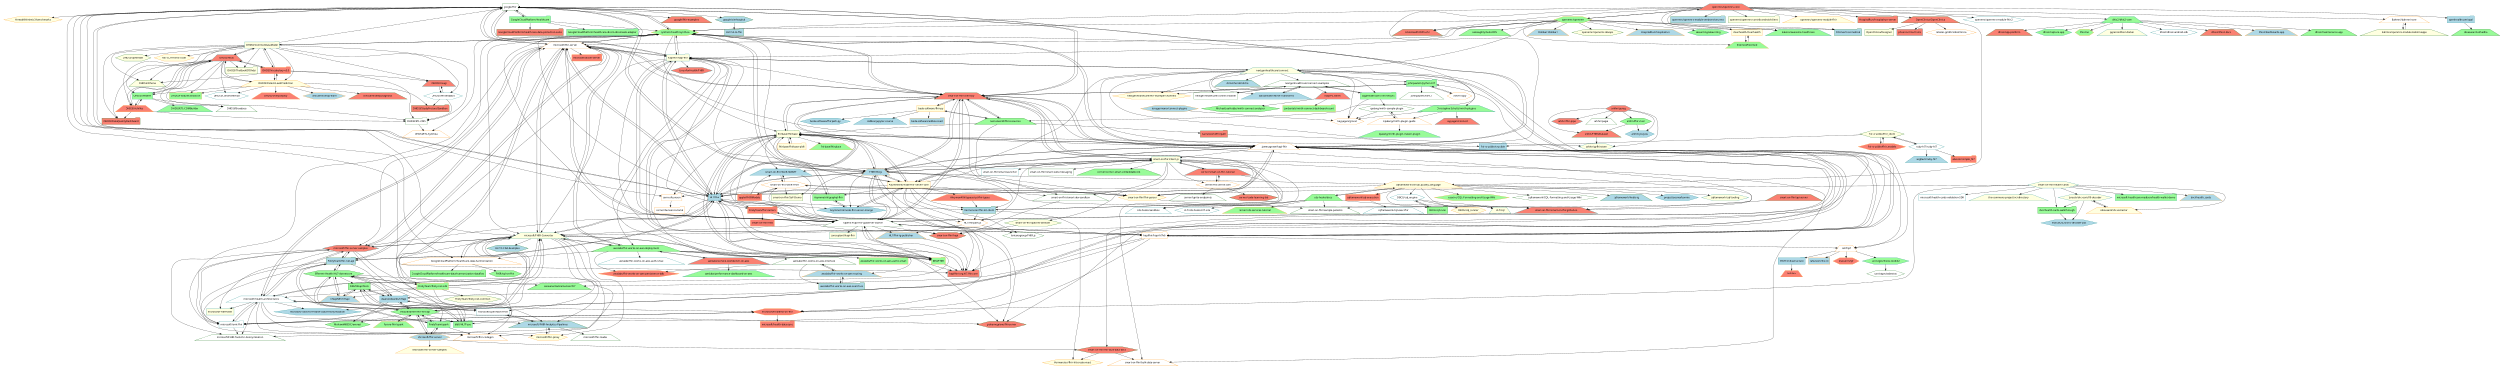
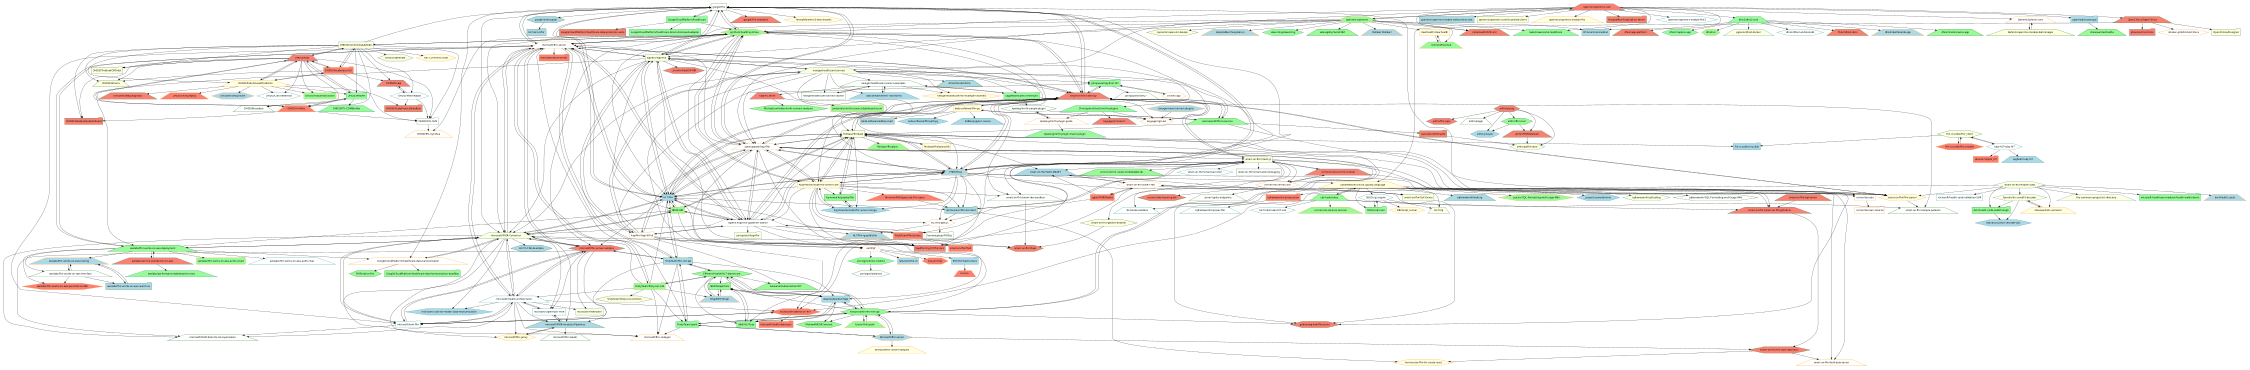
node "smart-on-fhir/smart-launcher": shape folder -> hexagon
edge "HL7/fhir" -> "FirelyTeam/fhirstarters": reversed
node "lantanagroup/FHIR.js": shape hexagon -> folder
